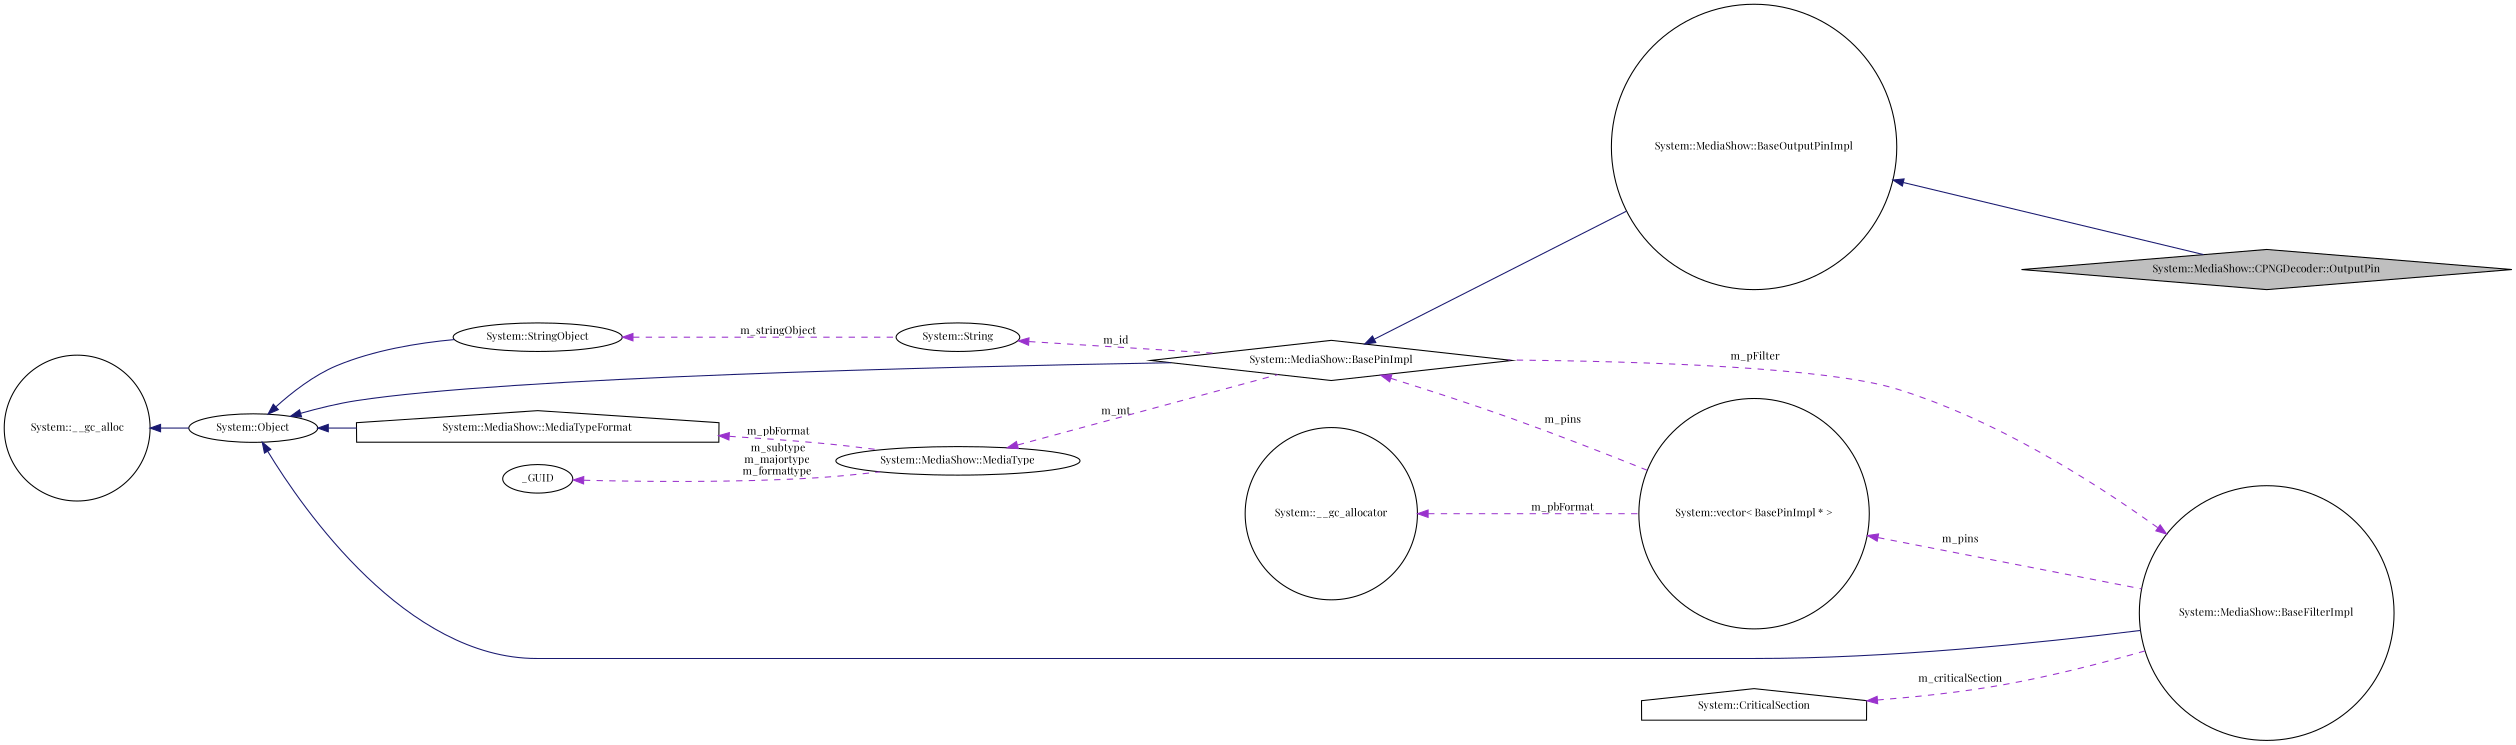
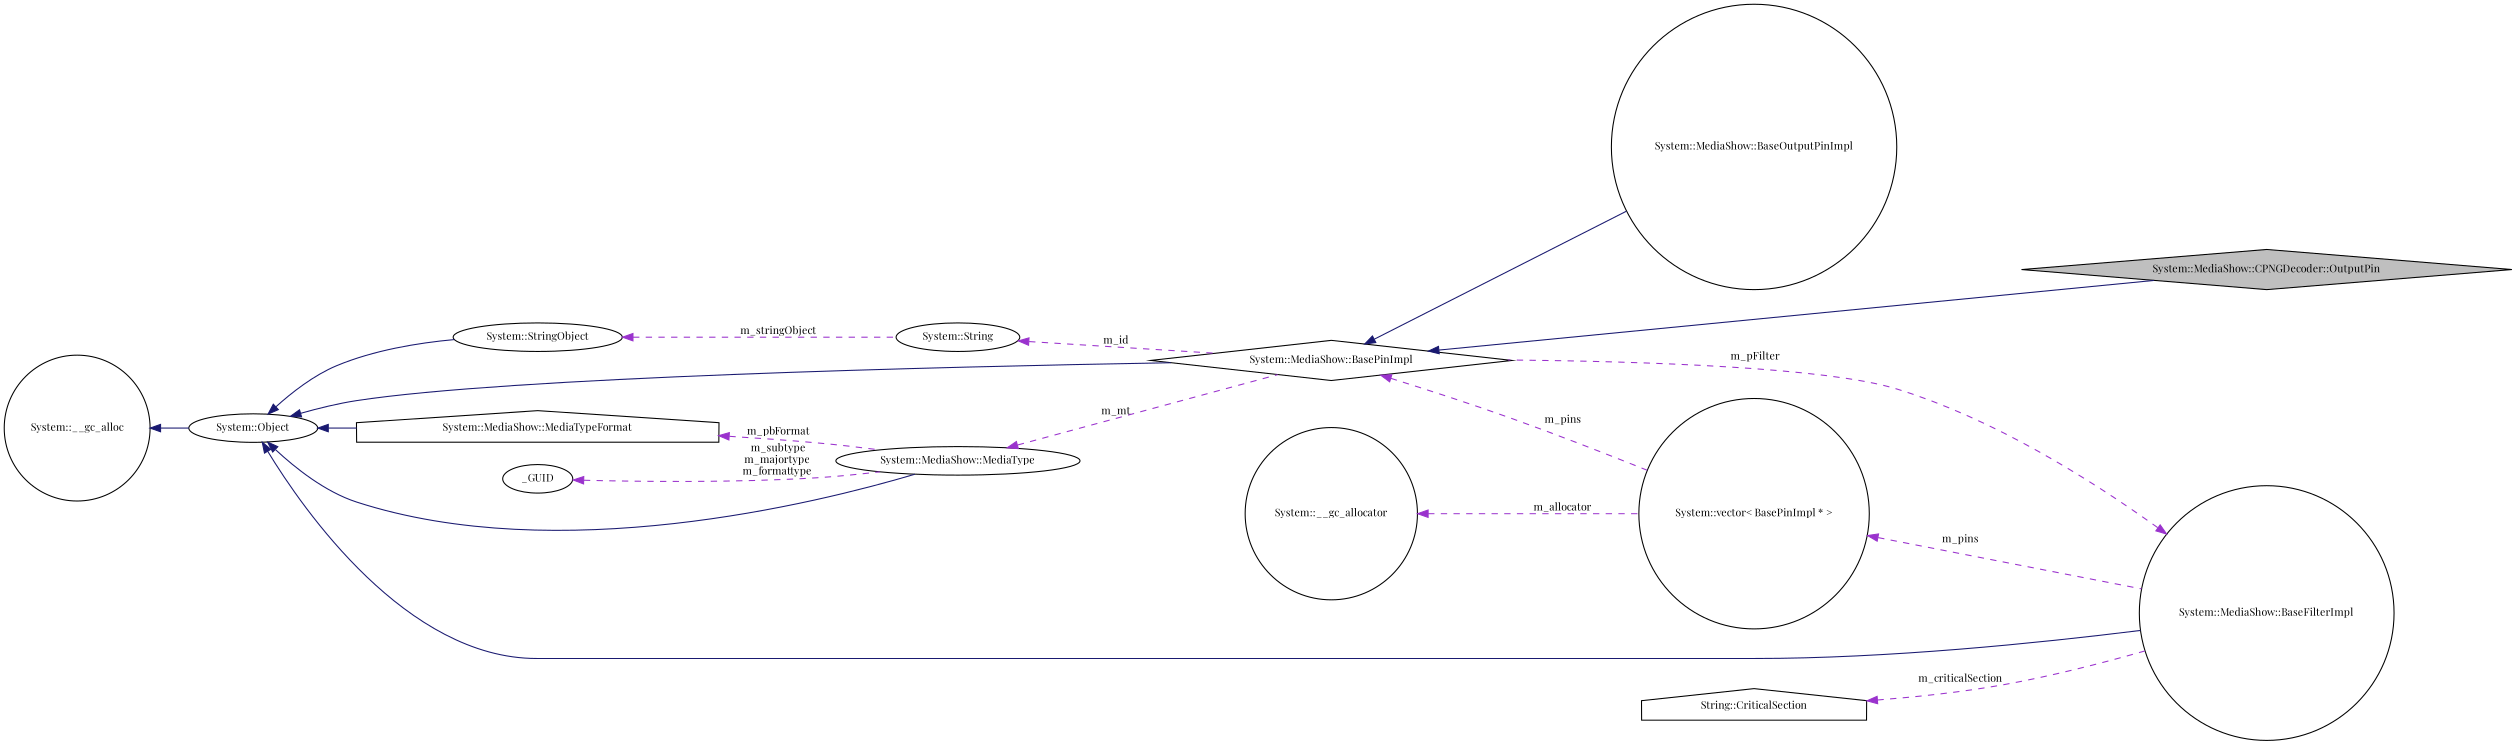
edge "System::MediaShow::CPNGDecoder::OutputPin" -> "System::MediaShow::BaseOutputPinImpl": now "System::MediaShow::CPNGDecoder::OutputPin" -> "System::MediaShow::BasePinImpl"
edge "System::vector< BasePinImpl * >" -> "System::__gc_allocator": label " m_pbFormat" -> " m_allocator"
edge "System::MediaShow::MediaType" -> "System::Object": added
node "System::CriticalSection": label "System::CriticalSection" -> "String::CriticalSection"
